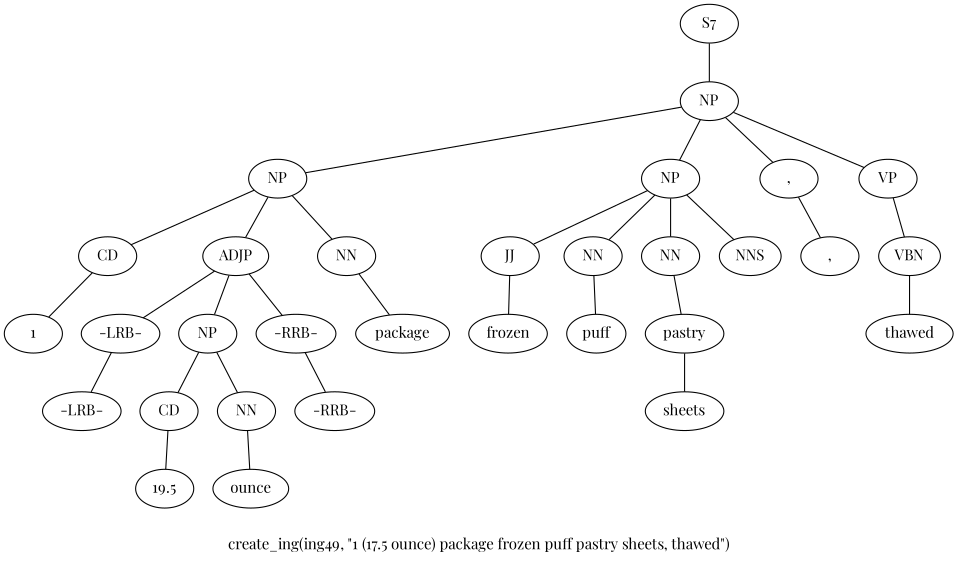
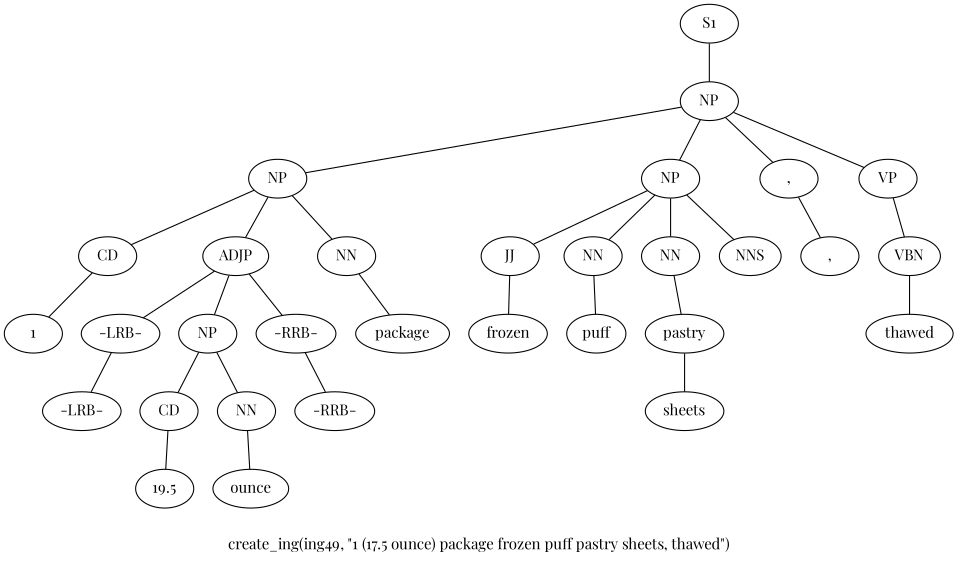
node "S7": label "S7" -> "S1"
